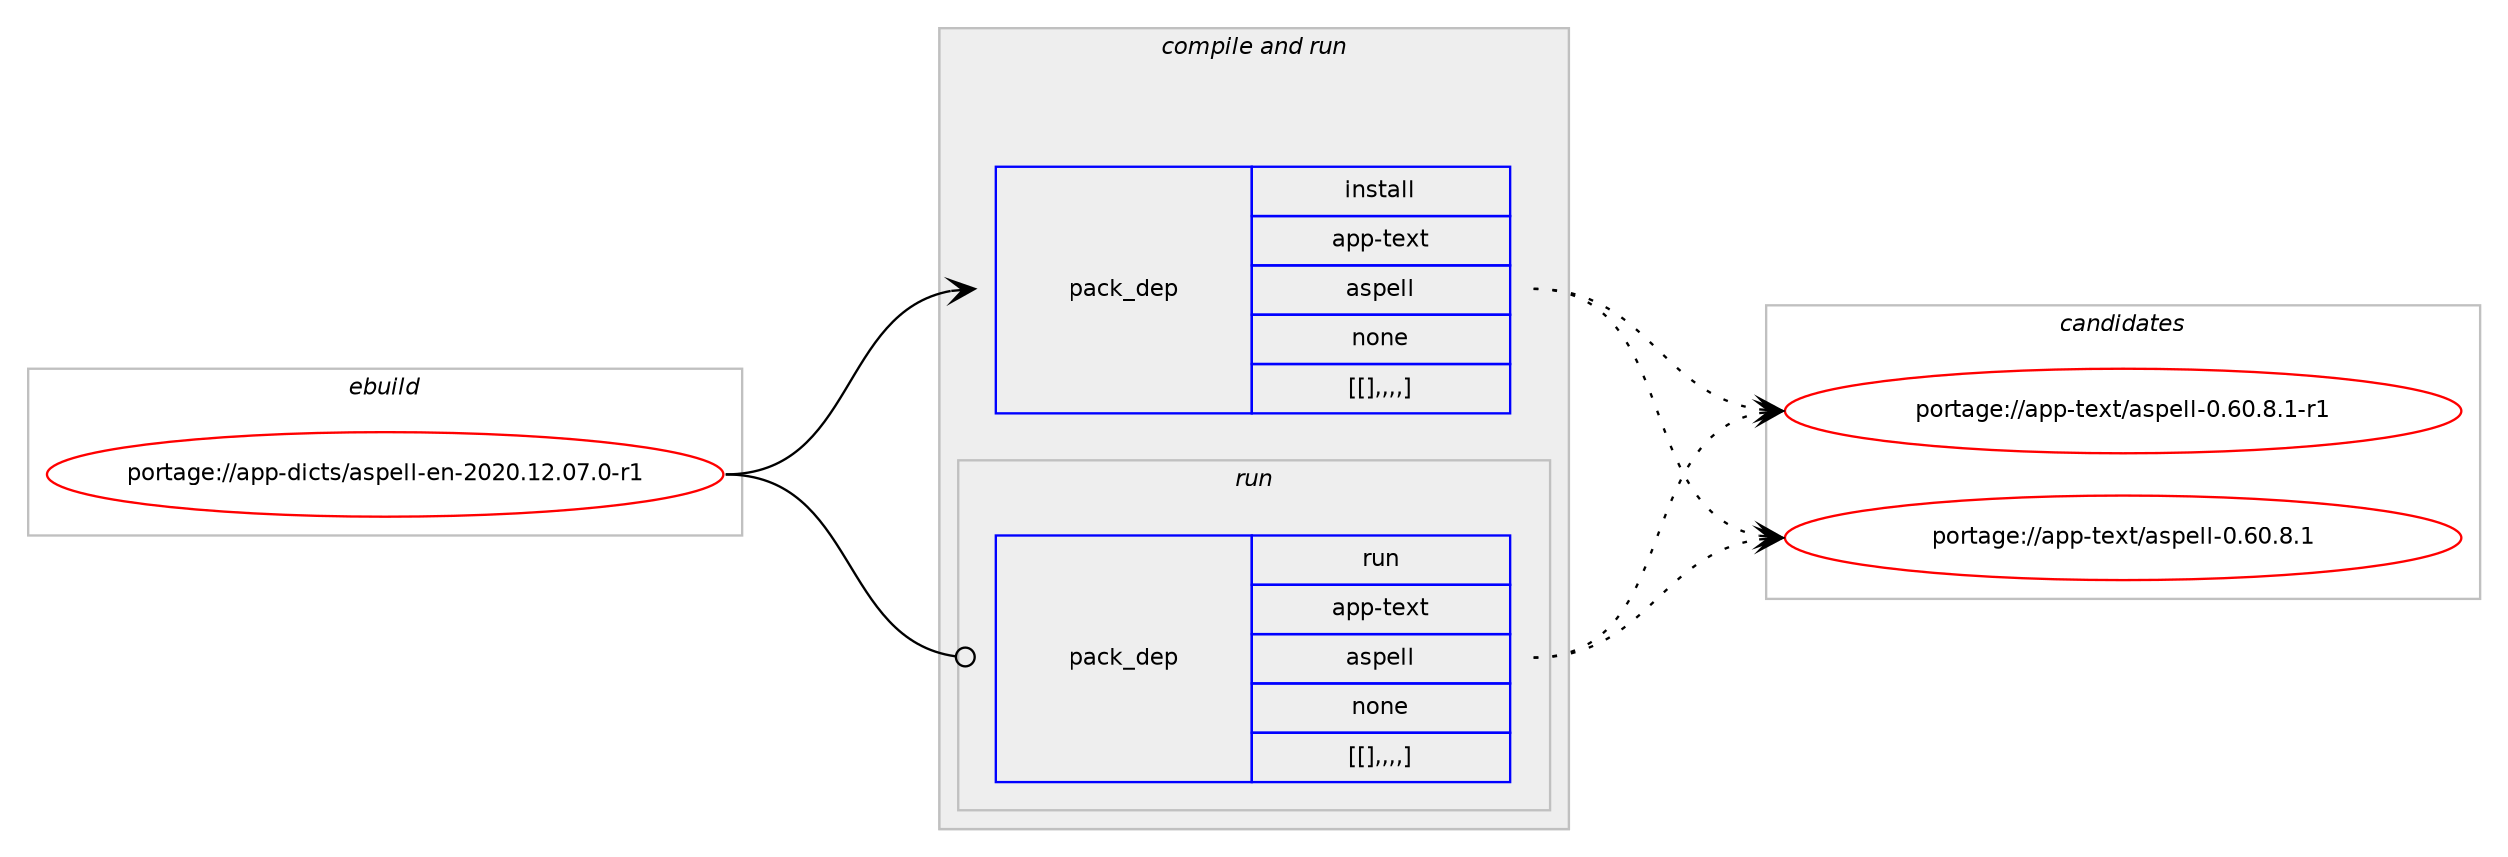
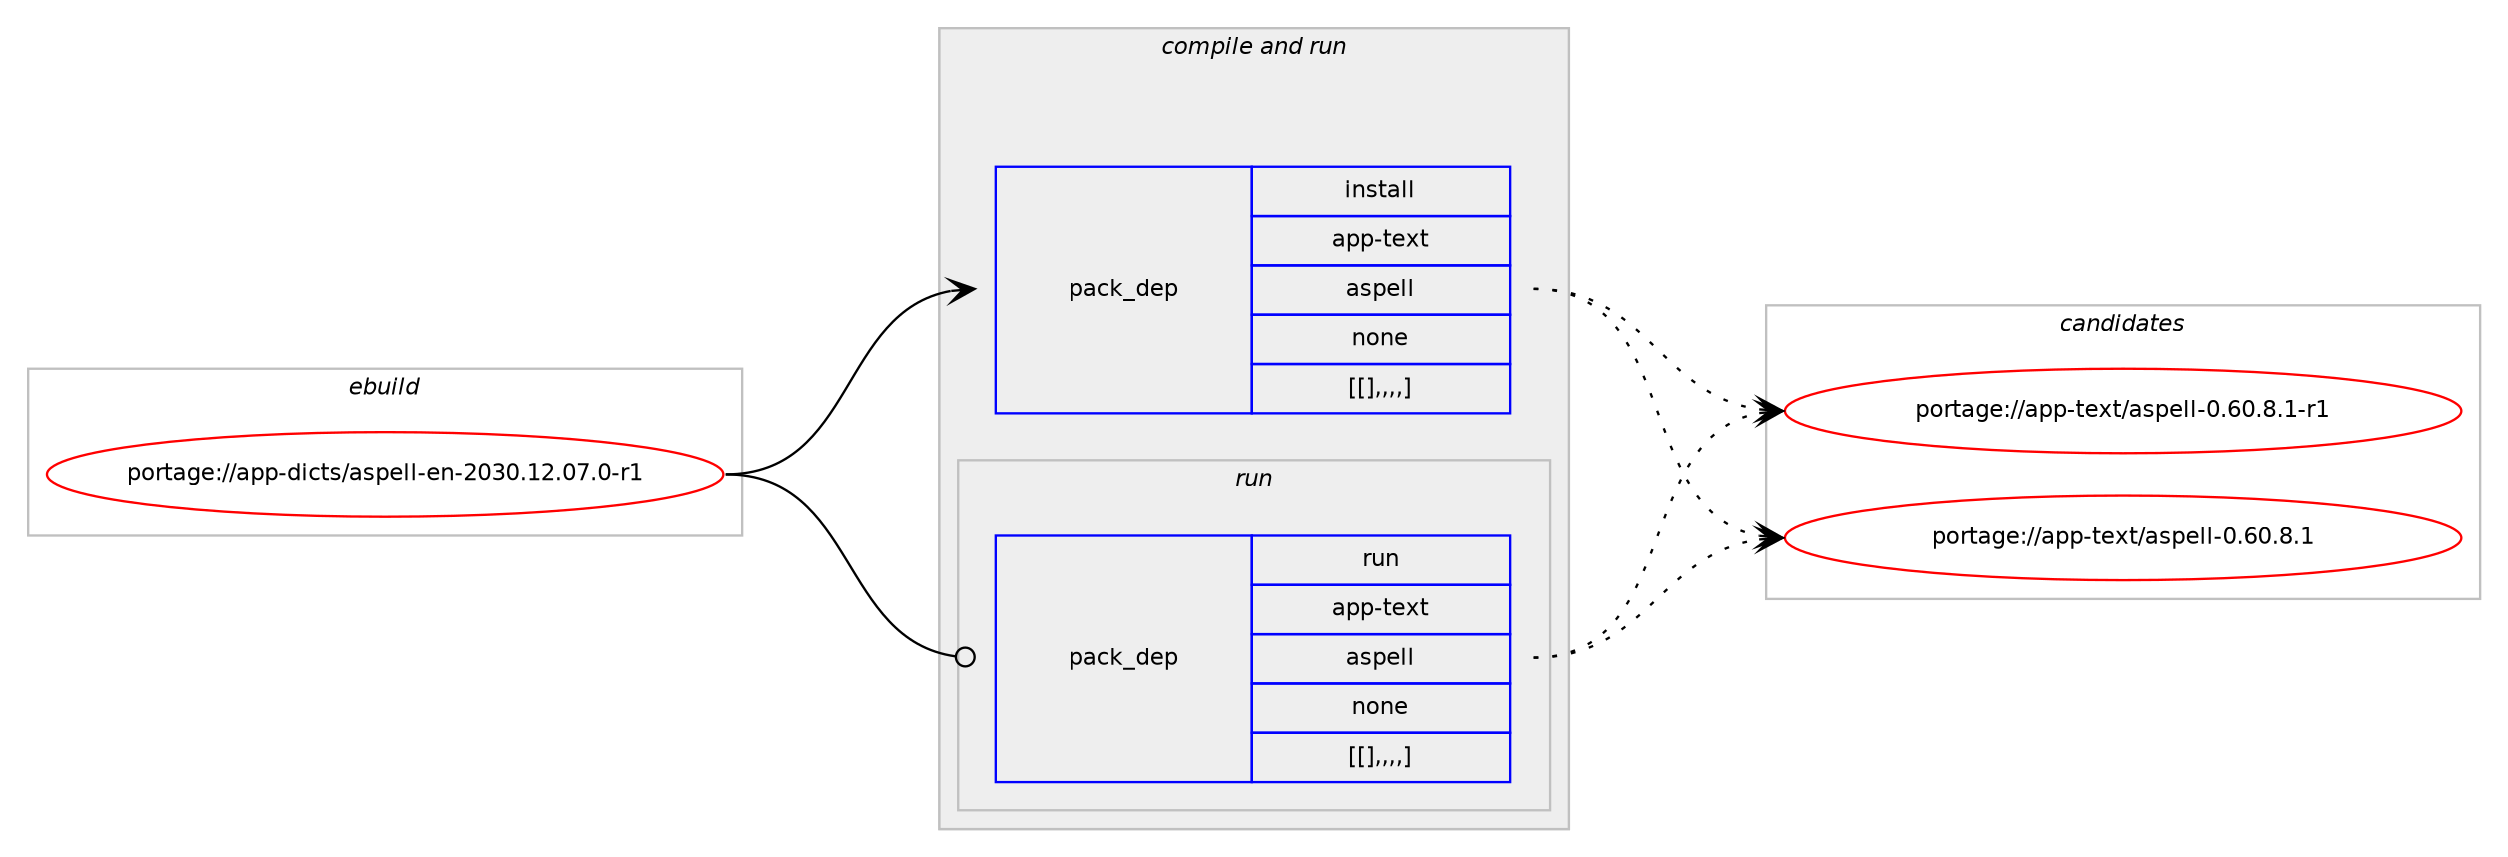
node "portage://app-dicts/aspell-en-2020.12.07.0-r1": label "portage://app-dicts/aspell-en-2020.12.07.0-r1" -> "portage://app-dicts/aspell-en-2030.12.07.0-r1"
